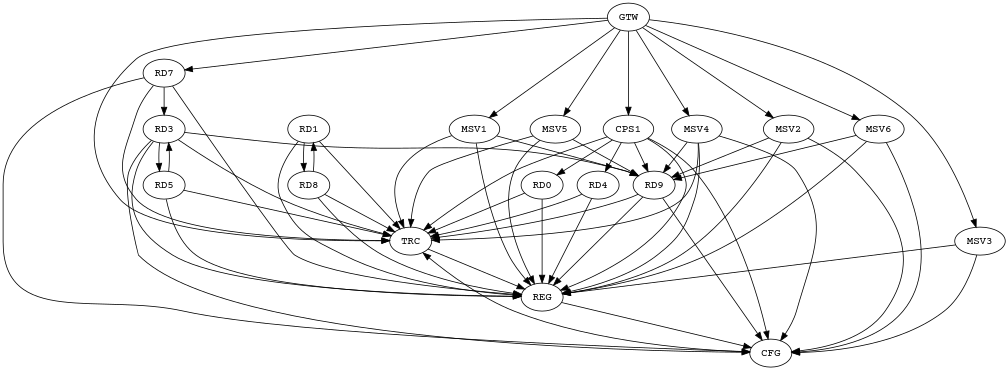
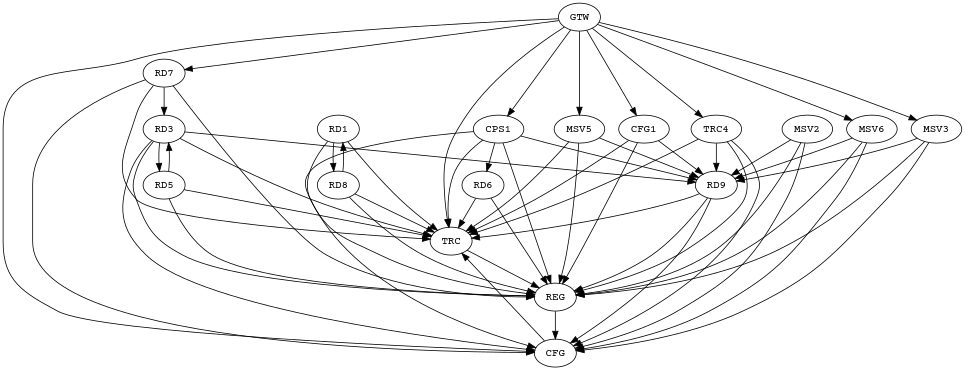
edge "GTW" -> "MSV2": now "GTW" -> "CFG"
node "MSV1": label "MSV1" -> "CFG1"
node "MSV4": label "MSV4" -> "TRC4"
edge "MSV3" -> "RD9": added
node "RD0": label "RD0" -> "RD6"
node "RD4": removed
